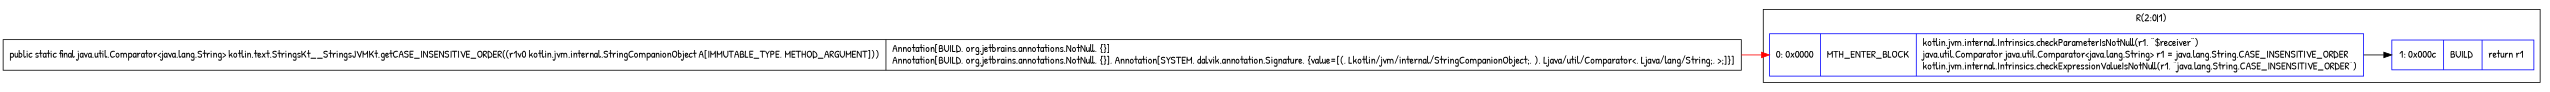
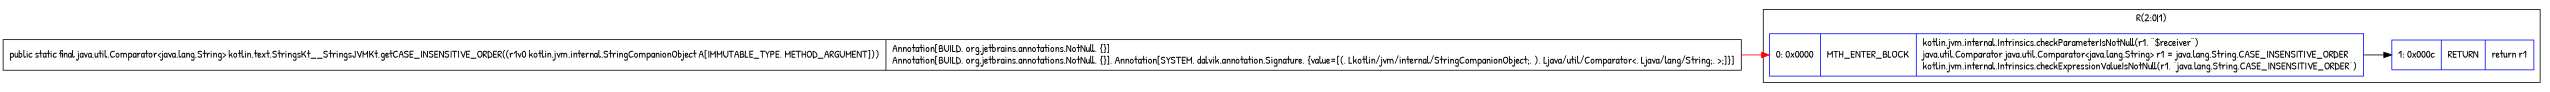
node "1: 0x000c": text "BUILD" -> "RETURN"
